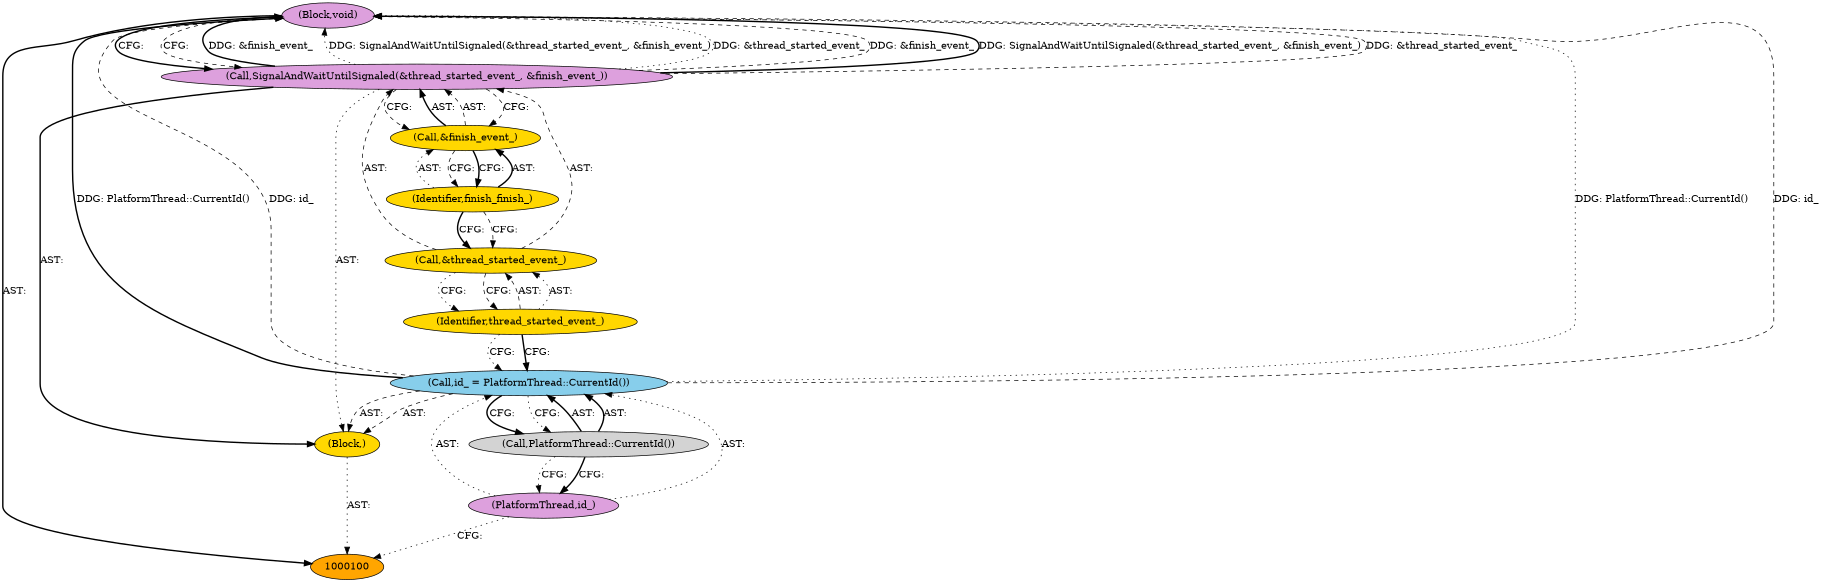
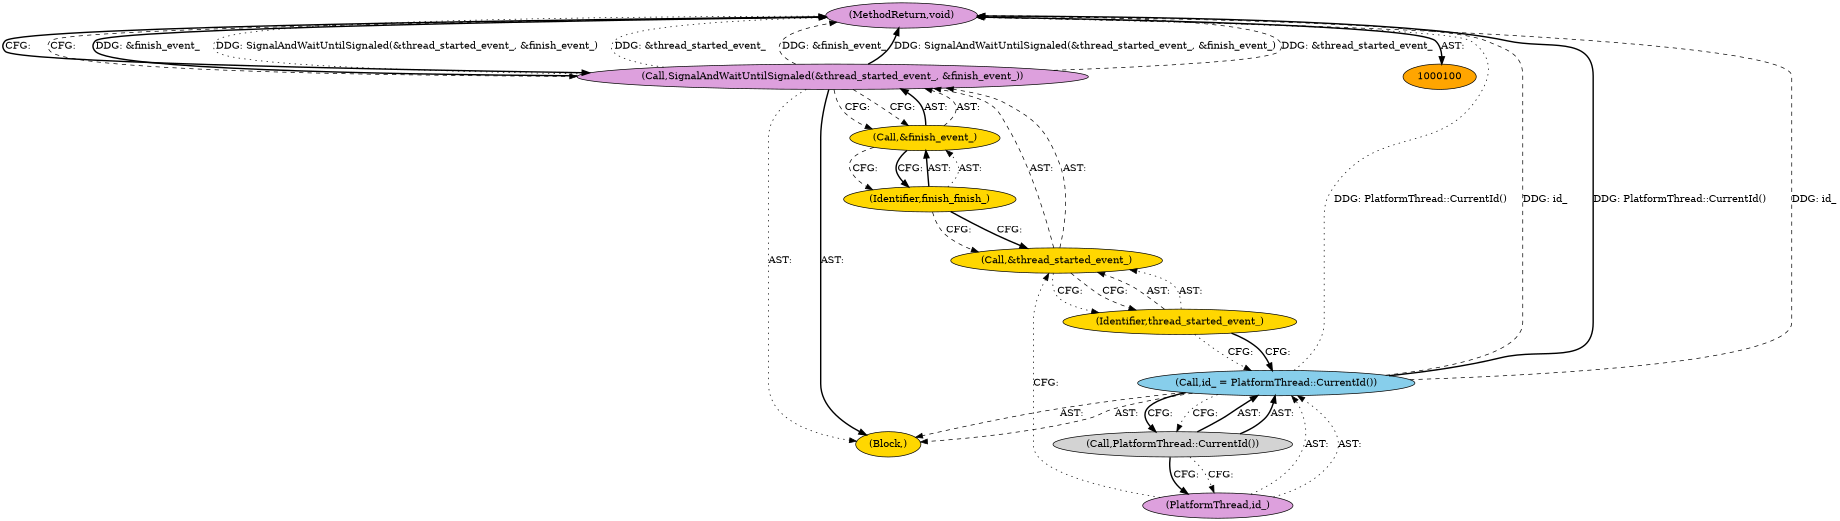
node "(Block,void)": label "(Block,void)" -> "(MethodReturn,void)"
edge "(Block,)" -> "1000100": removed, label "AST:"
edge "(PlatformThread,id_)" -> "1000100": now "(PlatformThread,id_)" -> "(Call,&thread_started_event_)"
